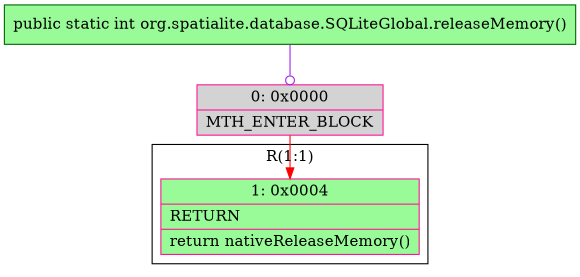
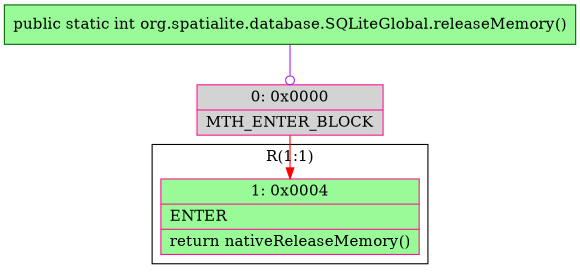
node "1: 0x0004": text "RETURN" -> "ENTER"
